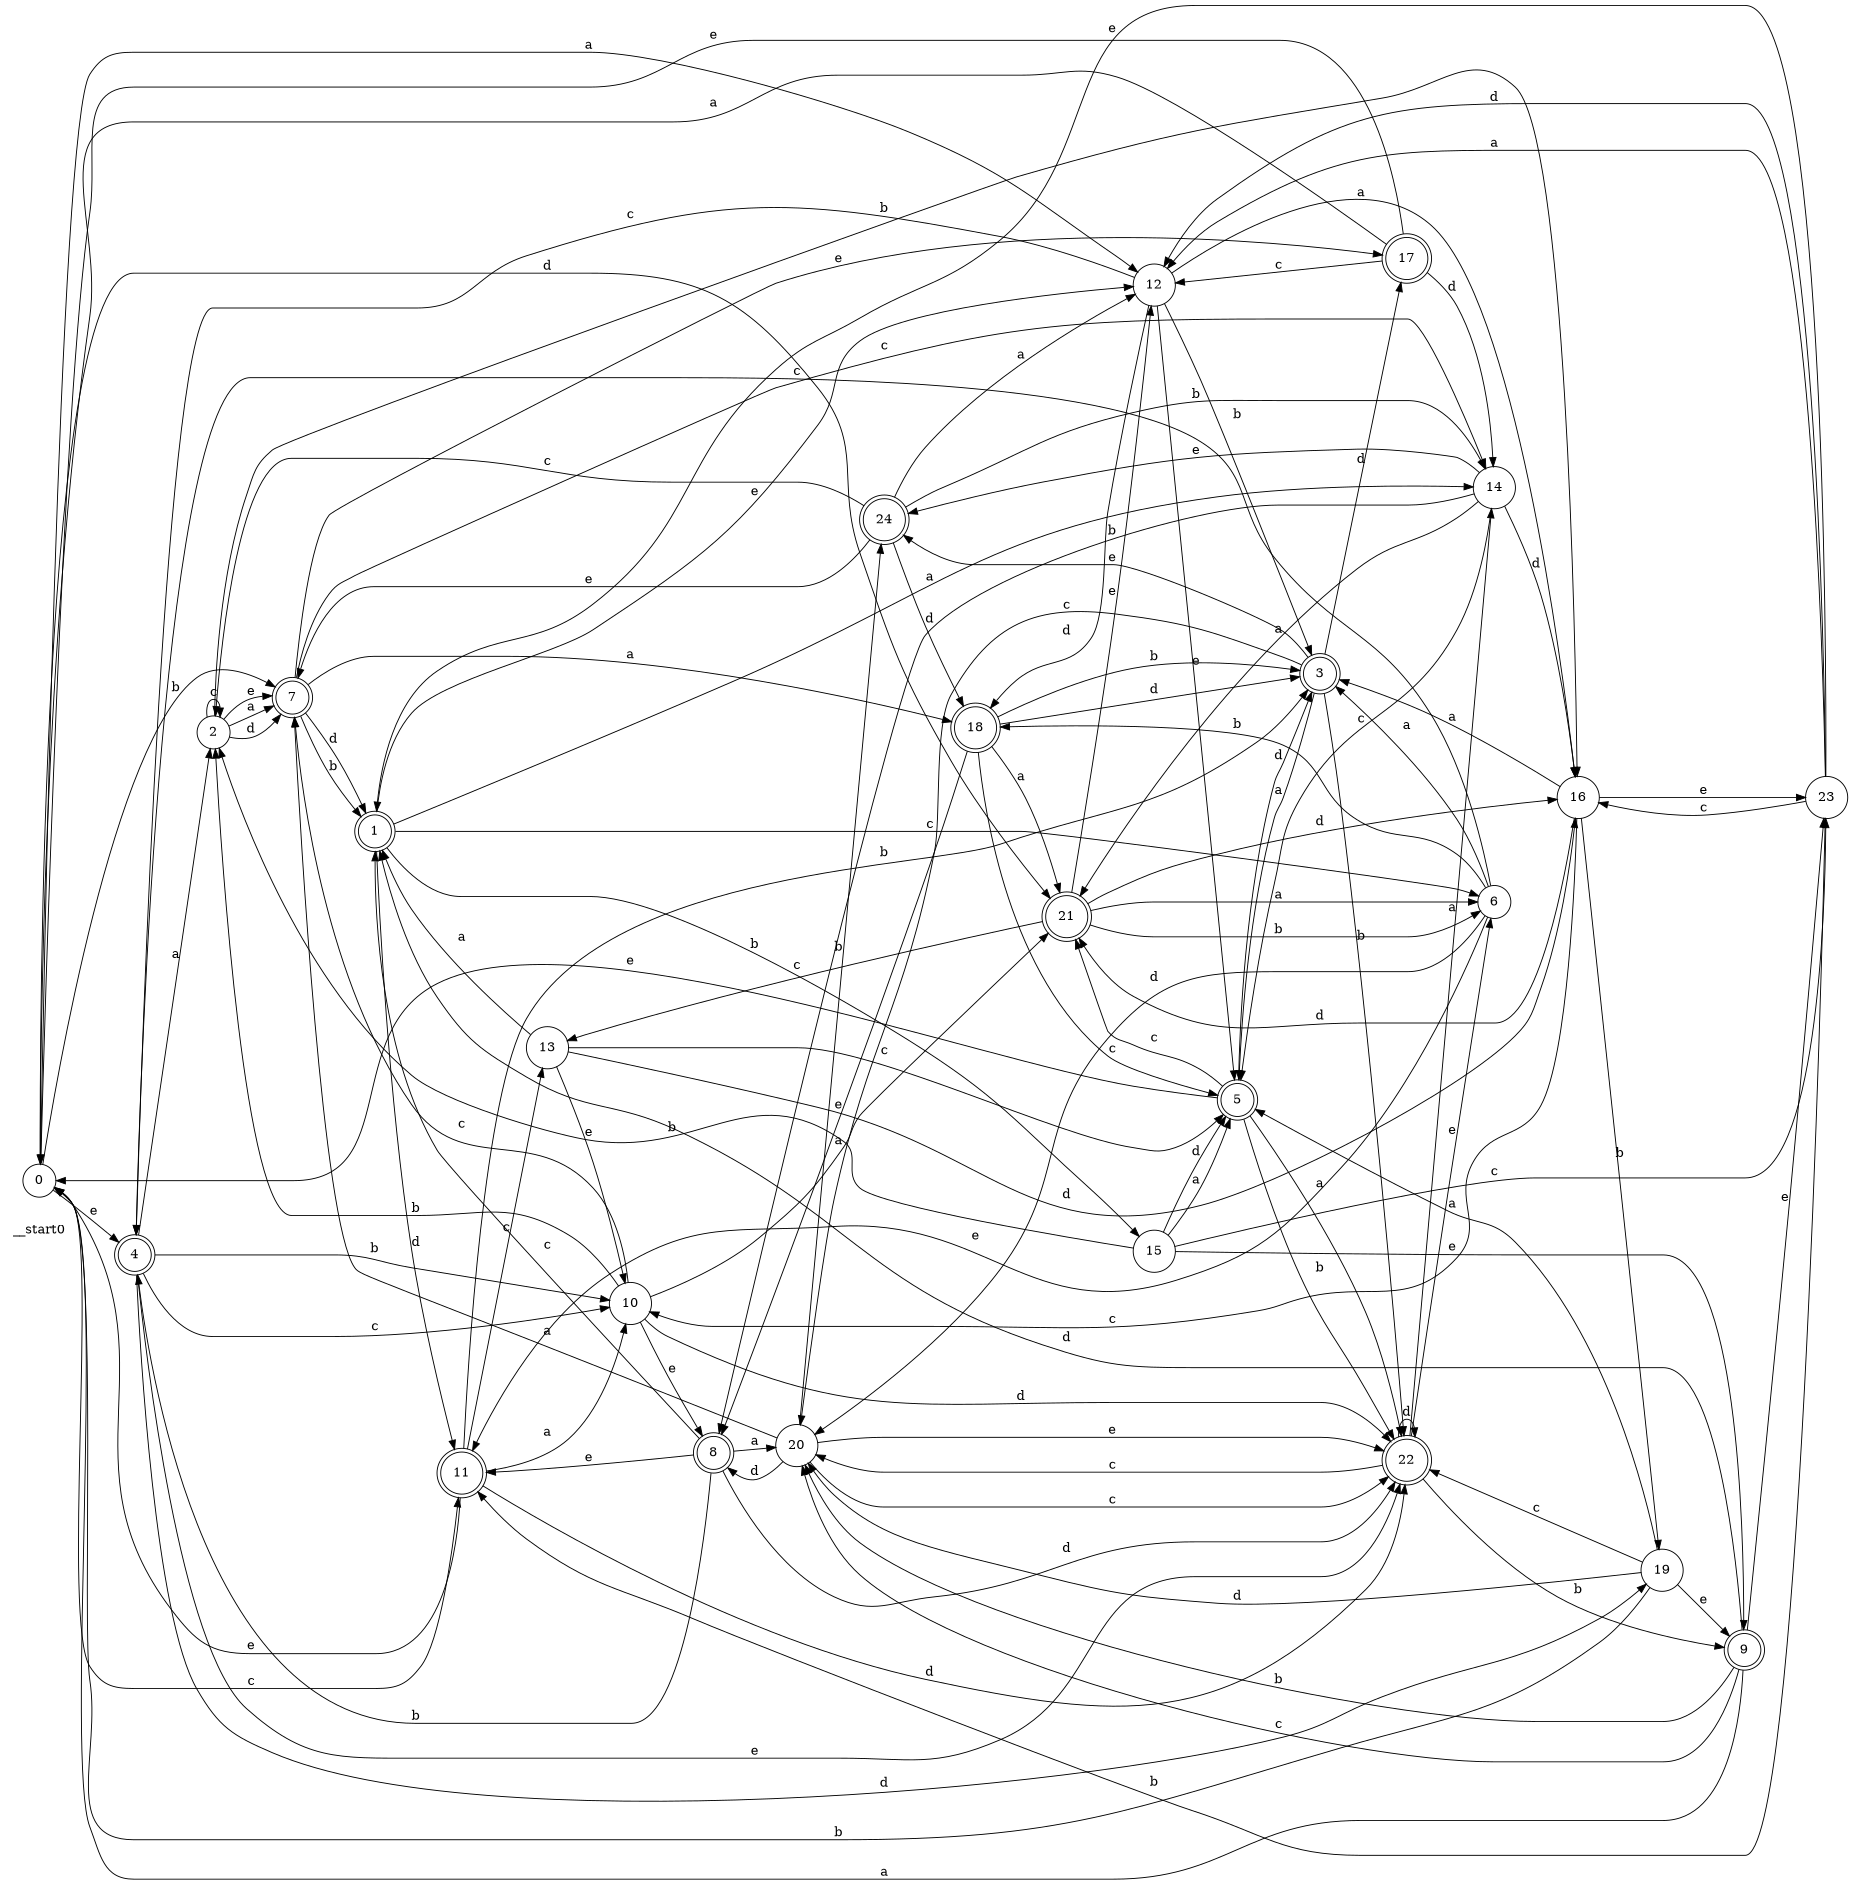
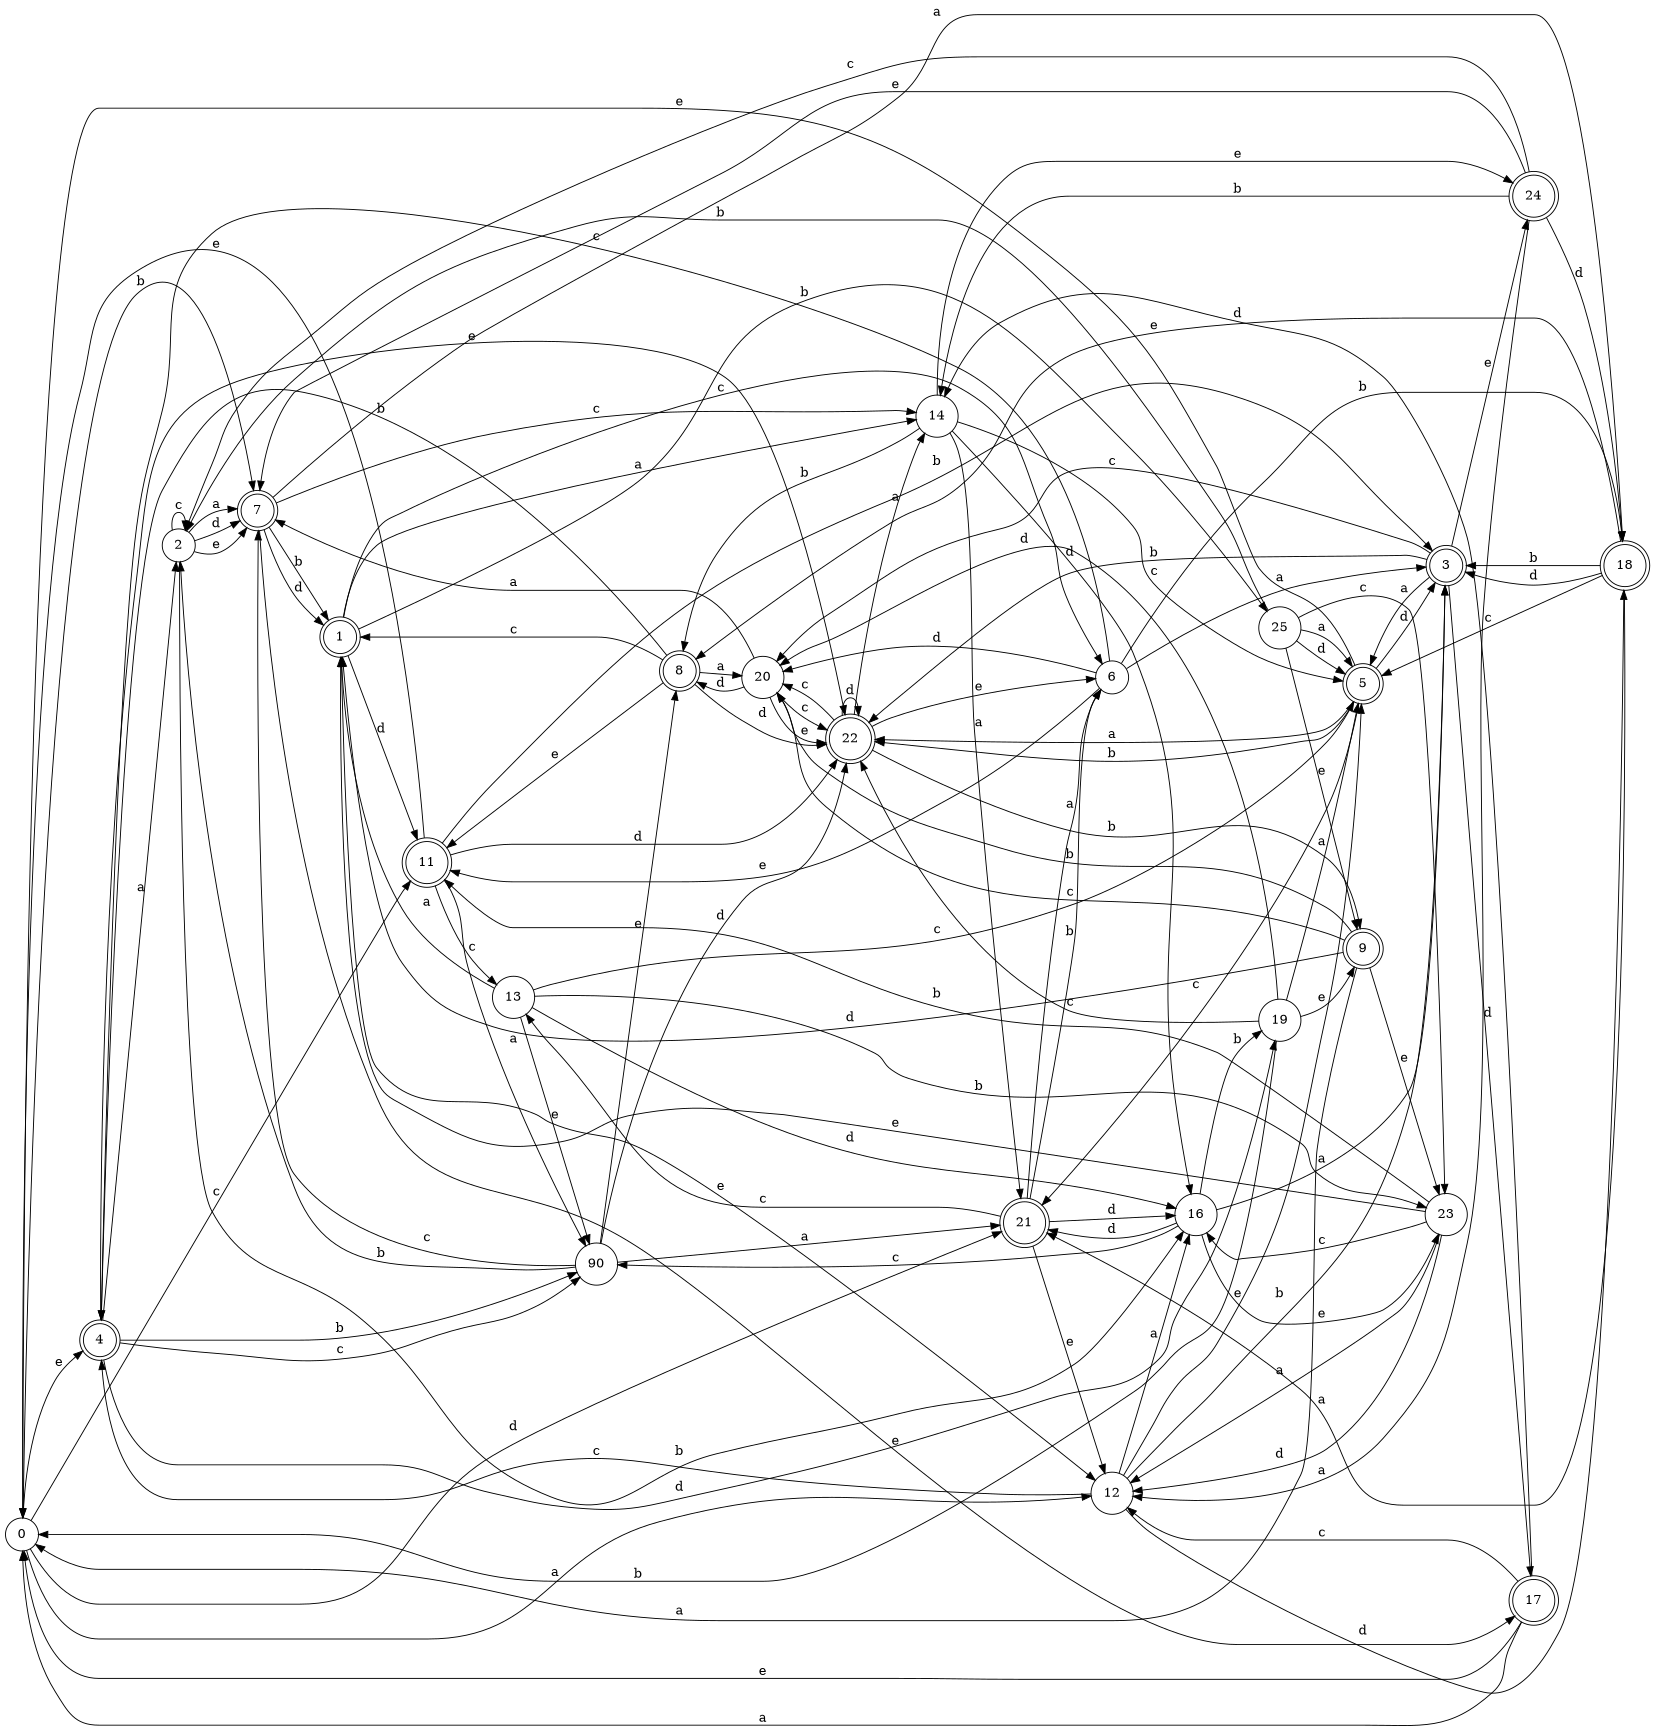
edge "20" -> "24": removed, label "b"
edge "13" -> "23": added, label "b"
node "__start0": removed
node "15": label "15" -> "25"
node "10": label "10" -> "90"
